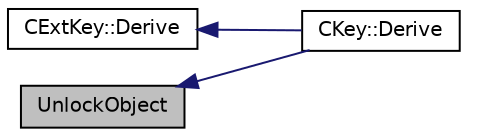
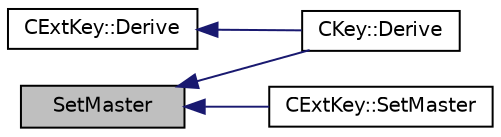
node "UnlockObject": label "UnlockObject" -> "SetMaster"
node "CExtKey::SetMaster": added
